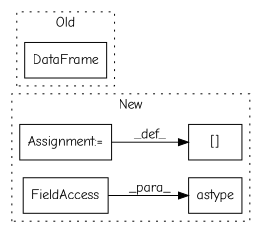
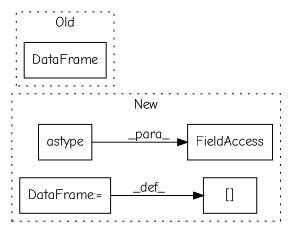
node "Assignment:=": label "Assignment:=" -> "DataFrame:="
edge "FieldAccess" -> "astype": reversed
